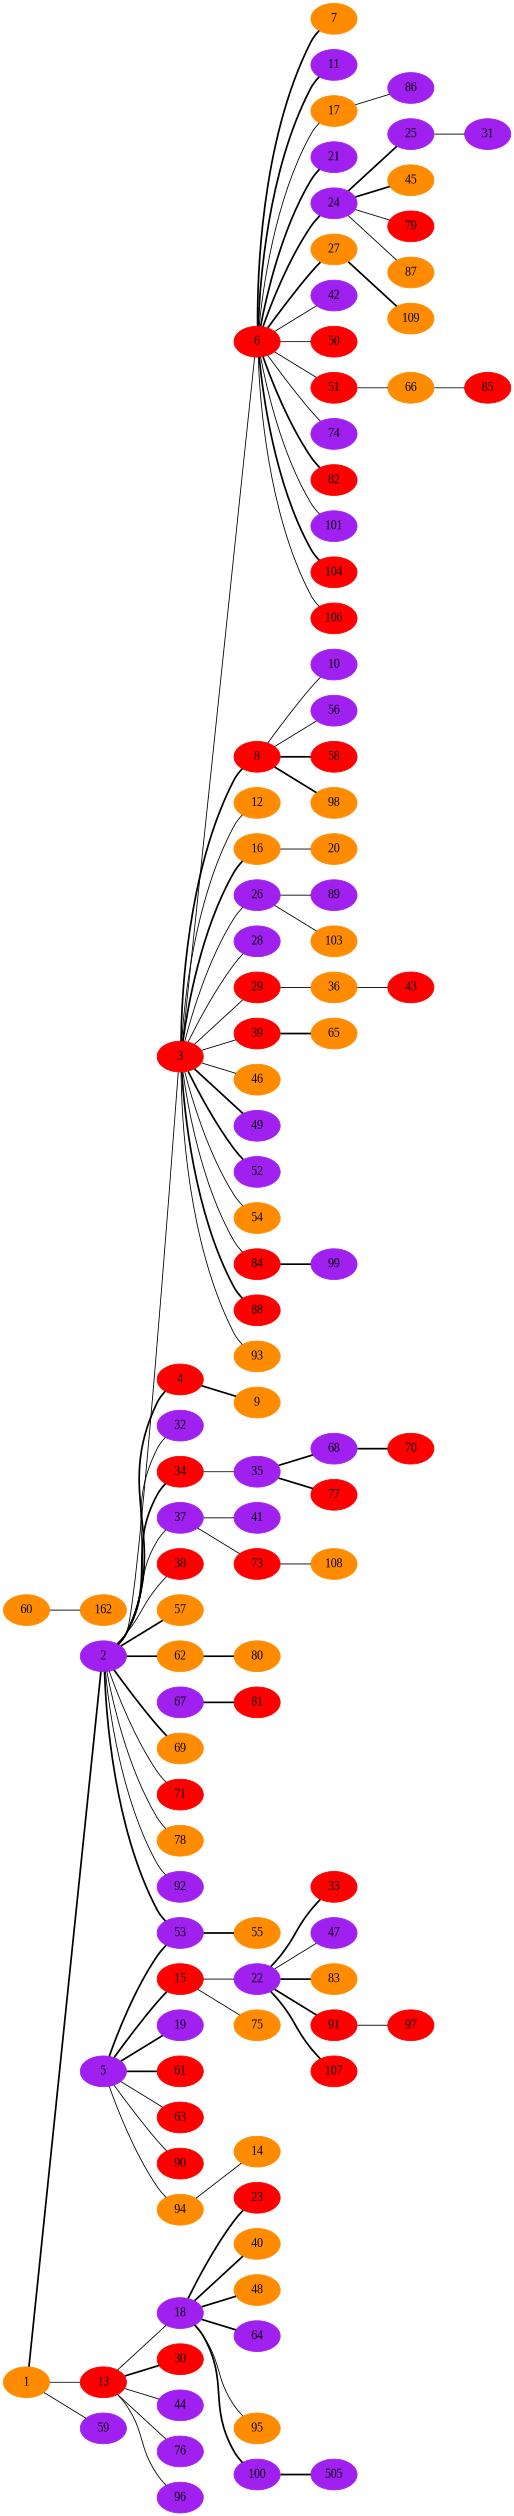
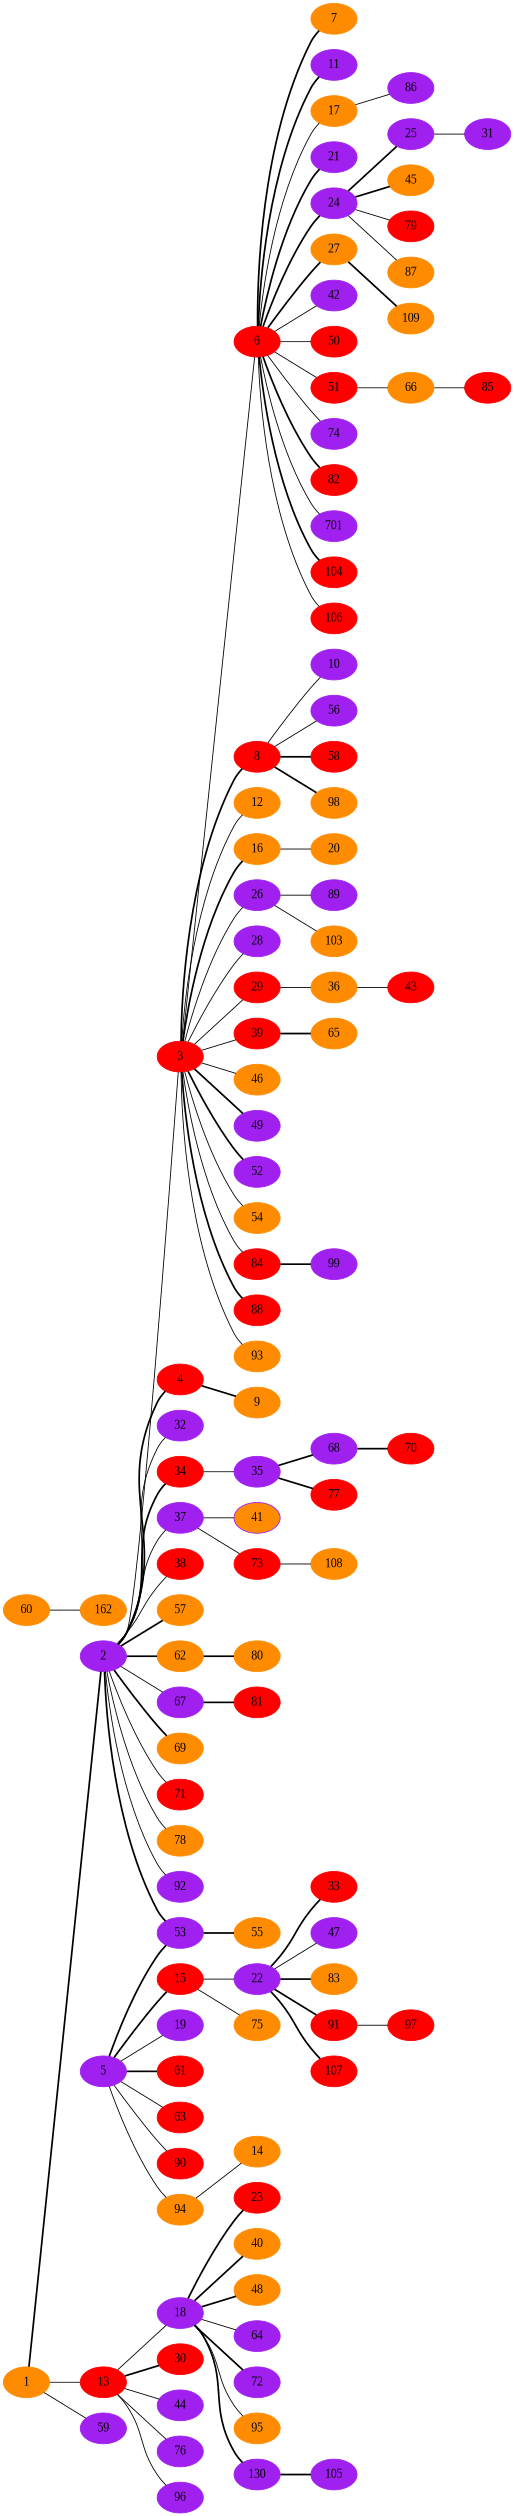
node "101": label "101" -> "701"
node "41": fillcolor purple -> darkorange
edge "2" -- "67": added
edge "19" -- "5": style bold -> solid
edge "18" -- "64": style bold -> solid
node "72": added
node "100": label "100" -> "130"
node "505": label "505" -> "105"
